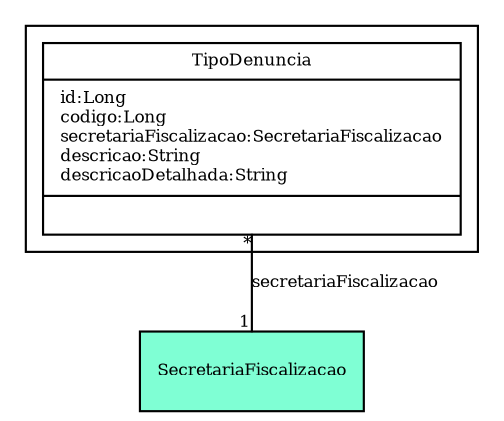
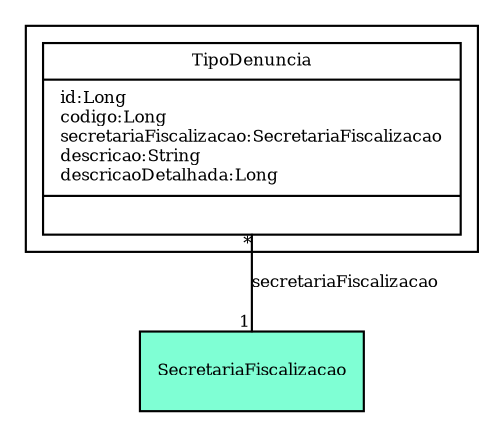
node "TipoDenuncia": text "descricaoDetalhada:String" -> "descricaoDetalhada:Long"
